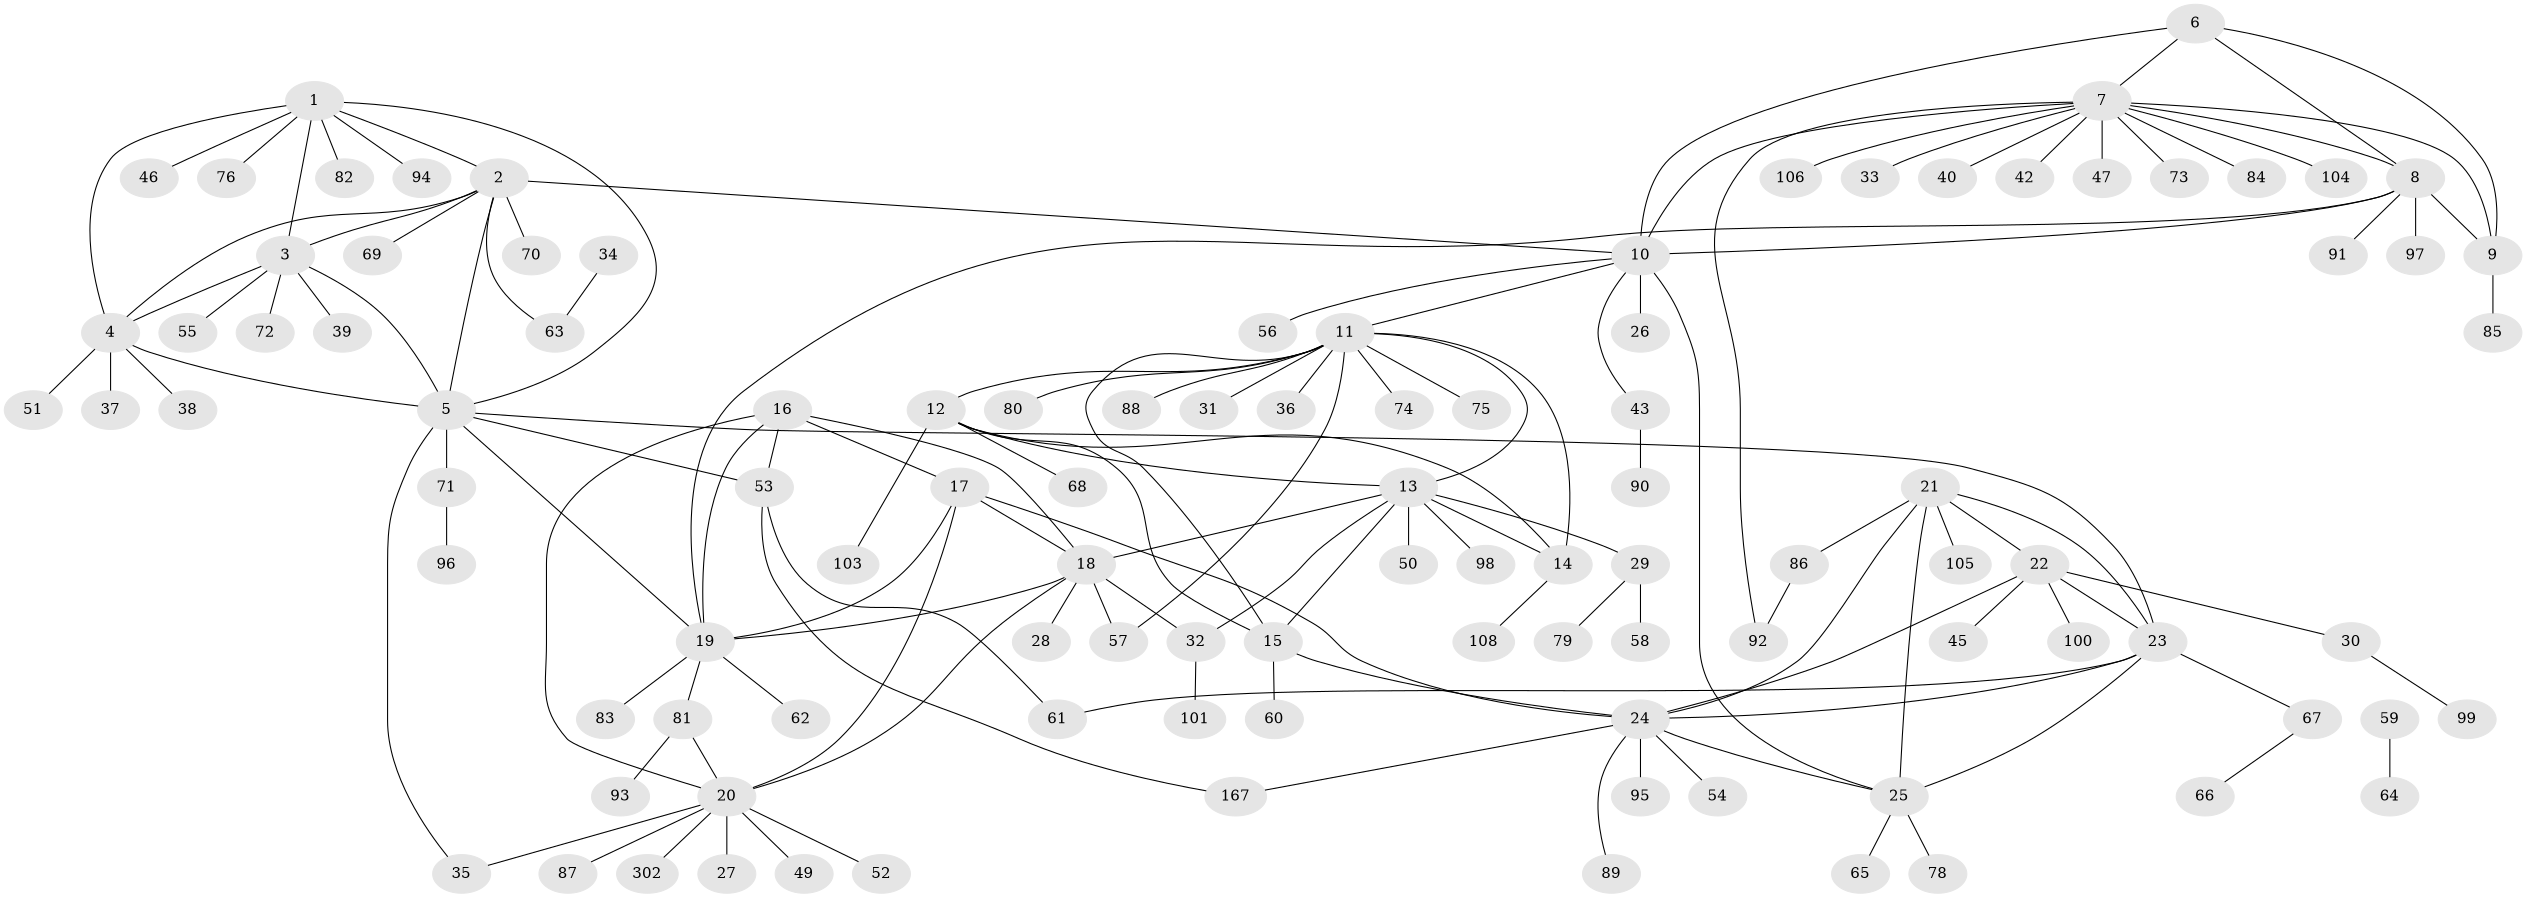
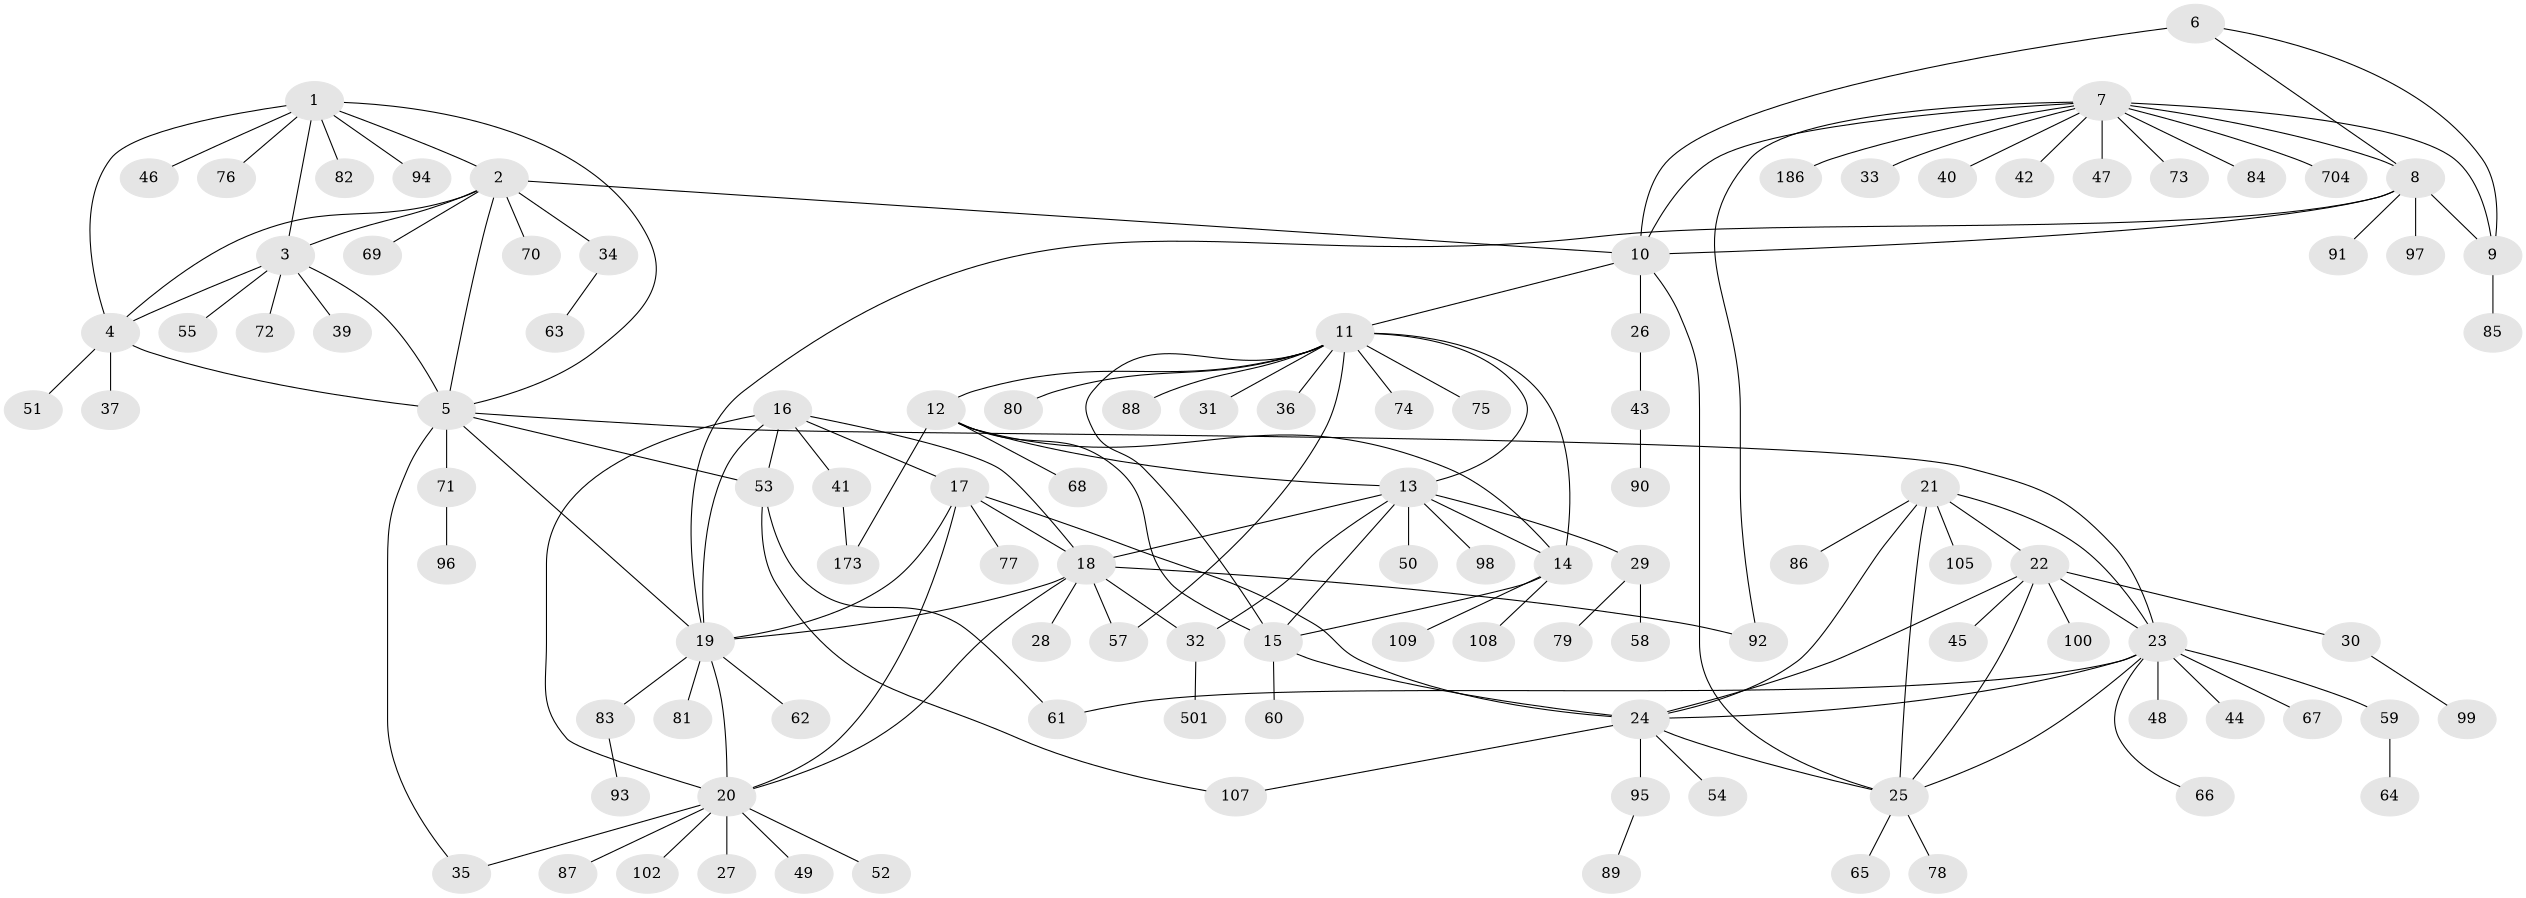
edge "6" -- "7": removed
node "106": label "106" -> "186"
node "104": label "104" -> "704"
edge "2" -- "63": now "2" -- "34"
node "56": removed
edge "10" -- "43": now "26" -- "43"
node "38": removed
node "41": added
node "103": label "103" -> "173"
node "77": added
edge "86" -- "92": now "18" -- "92"
edge "14" -- "15": added
node "109": added
edge "22" -- "25": added
edge "23" -- "59": added
node "101": label "101" -> "501"
node "48": added
node "44": added
edge "81" -- "93": now "83" -- "93"
edge "81" -- "20": now "19" -- "20"
edge "67" -- "66": now "23" -- "66"
edge "24" -- "89": now "95" -- "89"
node "167": label "167" -> "107"
node "302": label "302" -> "102"
